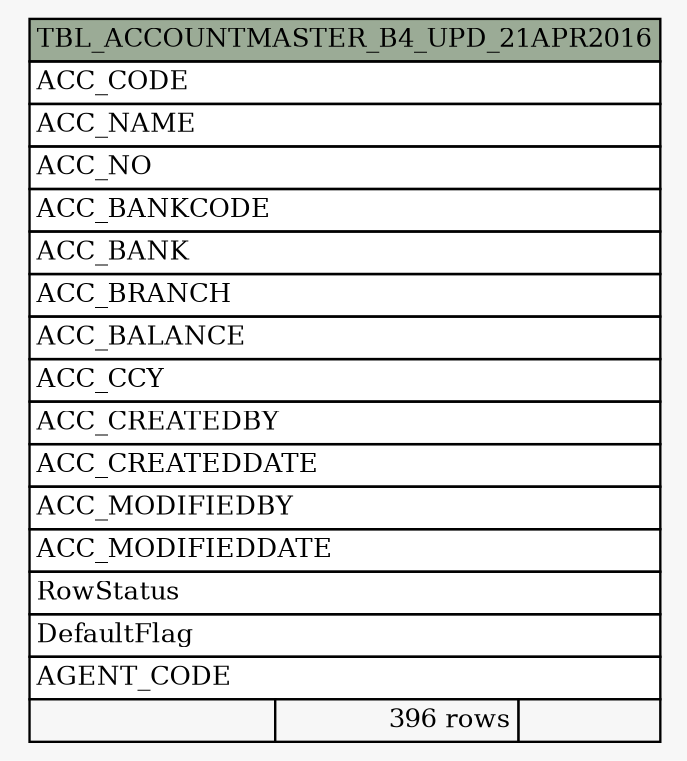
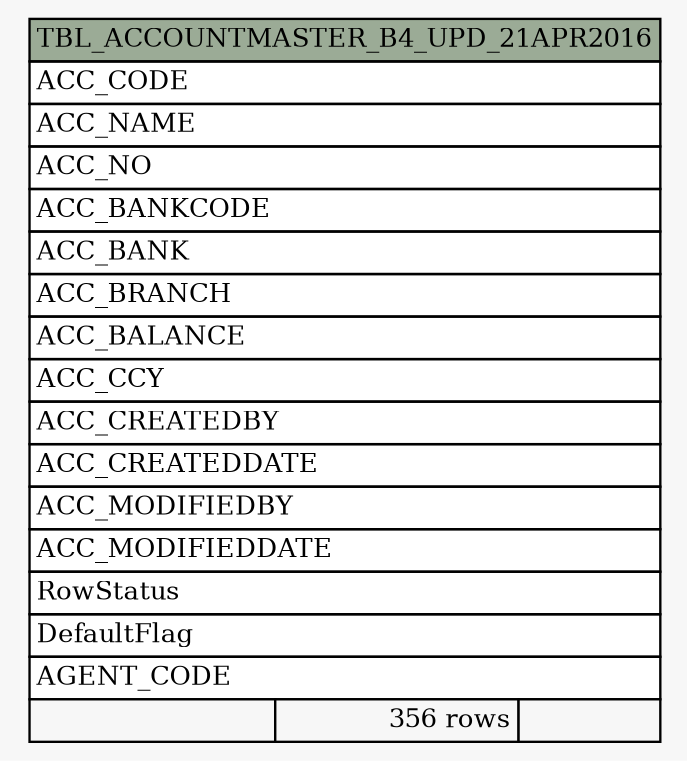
node "TBL_ACCOUNTMASTER_B4_UPD_21APR2016": text "396 rows" -> "356 rows"
